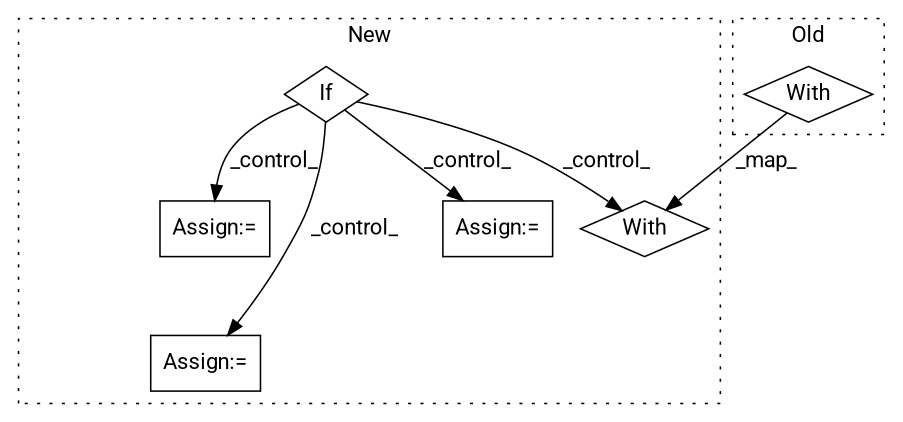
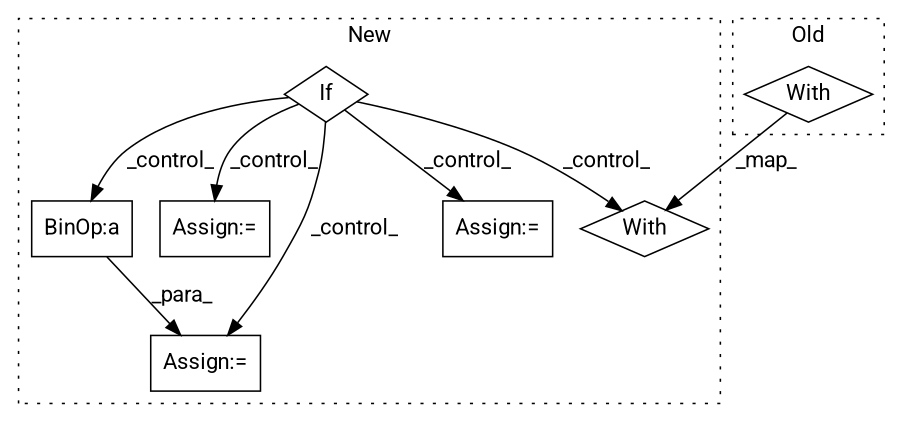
node "BinOp:a": added
